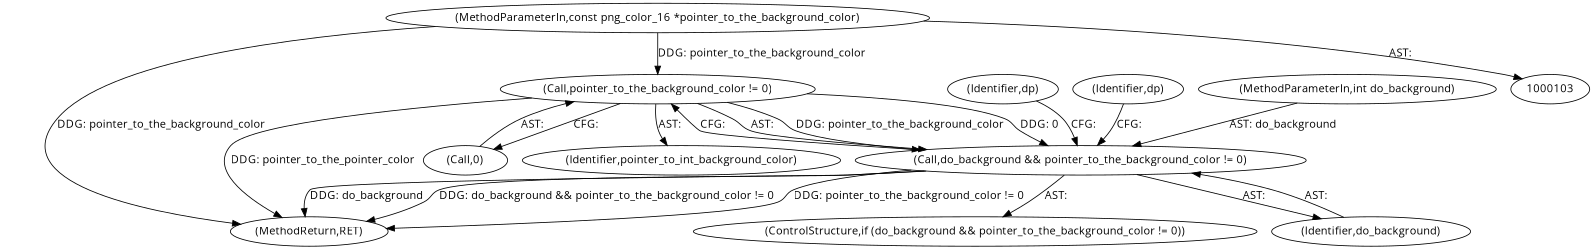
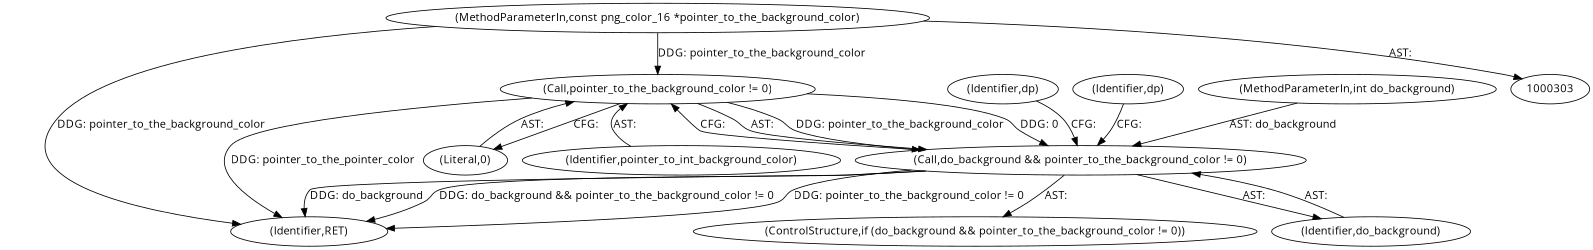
node "1000103": label "1000103" -> "1000303"
edge "(Call,pointer_to_the_background_color != 0)" -> "(Identifier,pointer_to_int_background_color)": reversed
node "(Call,0)": label "(Call,0)" -> "(Literal,0)"
node "(MethodReturn,RET)": label "(MethodReturn,RET)" -> "(Identifier,RET)"
